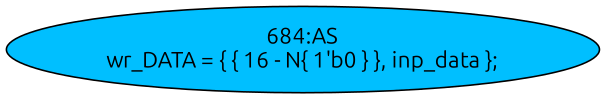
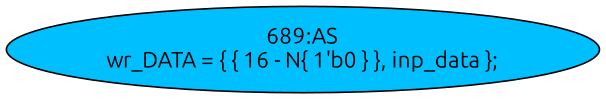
node "684:AS wr_DATA = { { 16 - N{ 1'b0 } }, inp_data };": label "684:AS wr_DATA = { { 16 - N{ 1'b0 } }, inp_data };" -> "689:AS wr_DATA = { { 16 - N{ 1'b0 } }, inp_data };"
